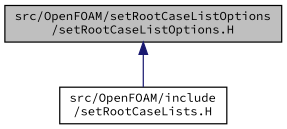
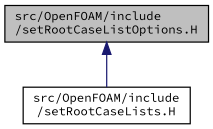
node "src/OpenFOAM/setRootCaseListOptions /setRootCaseListOptions.H": label "src/OpenFOAM/setRootCaseListOptions /setRootCaseListOptions.H" -> "src/OpenFOAM/include /setRootCaseListOptions.H"
